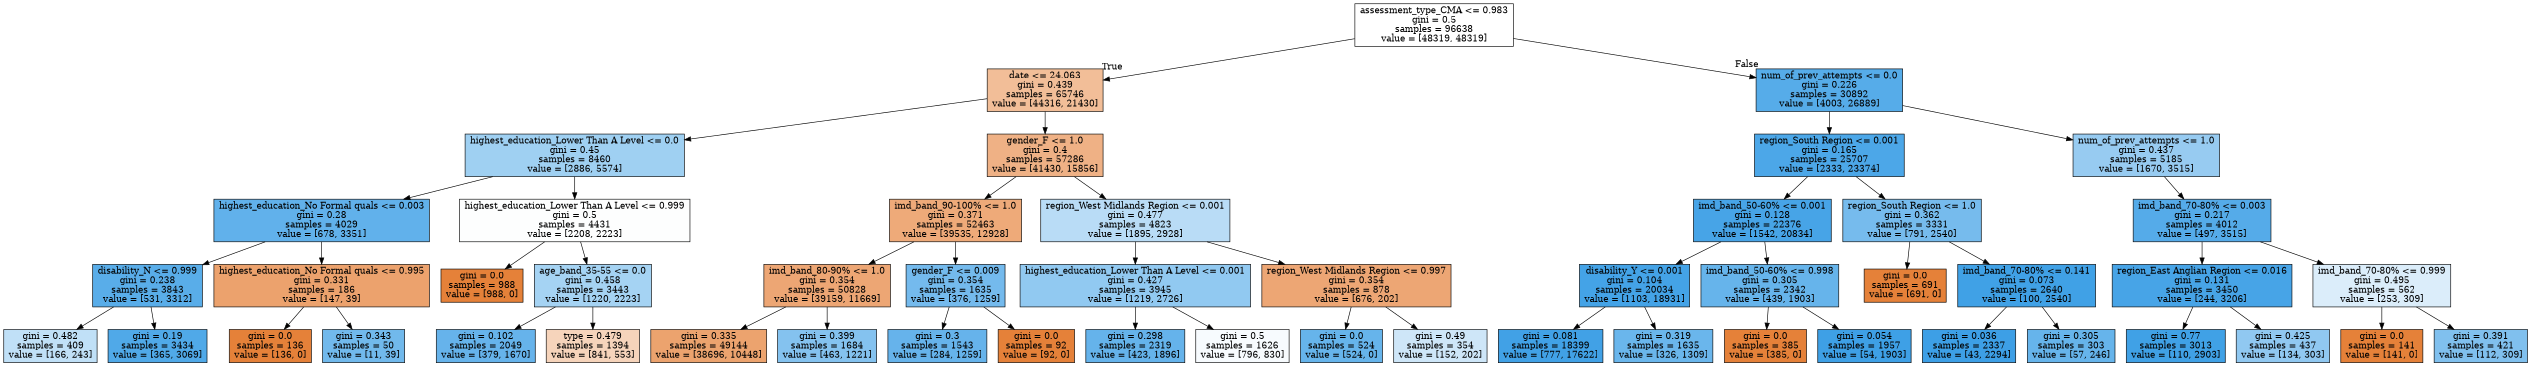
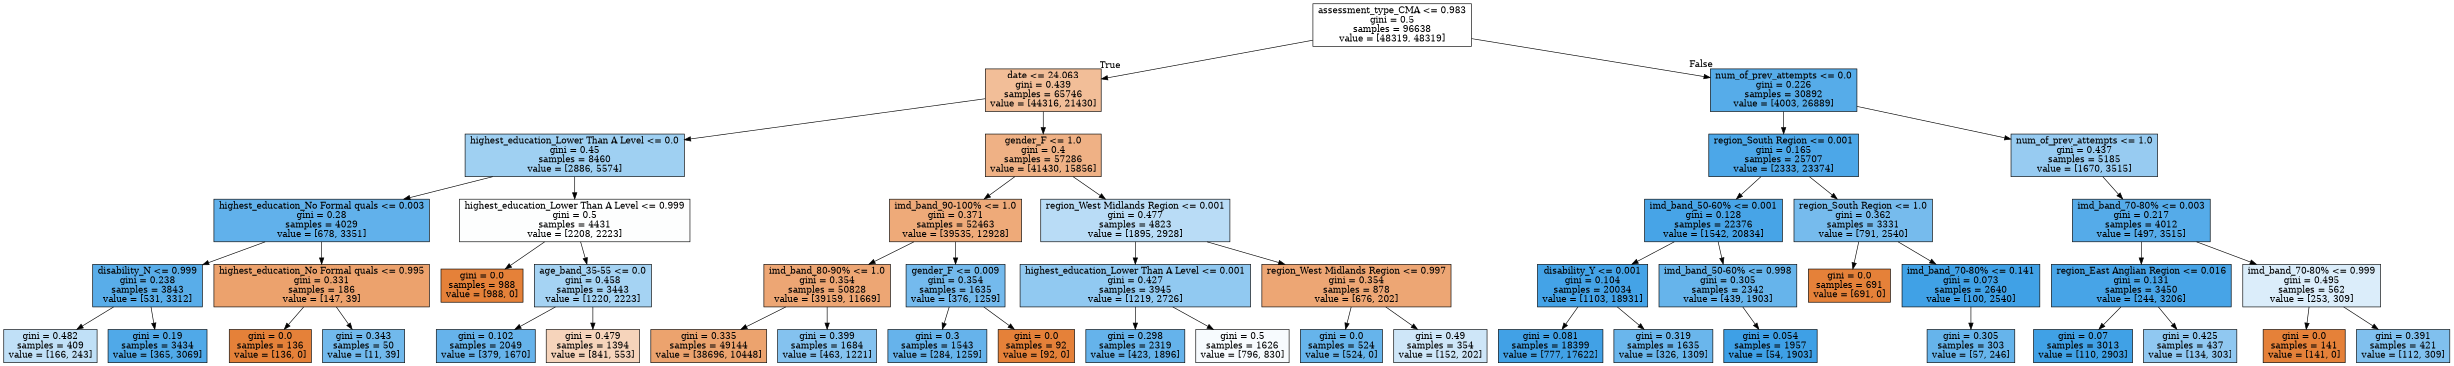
node "type = 0.479 samples = 1394 value = [841, 553]": label "type = 0.479 samples = 1394 value = [841, 553]" -> "gini = 0.479 samples = 1394 value = [841, 553]"
node "gini = 0.0 samples = 385 value = [385, 0]": removed
node "gini = 0.036 samples = 2337 value = [43, 2294]": removed
node "gini = 0.77 samples = 3013 value = [110, 2903]": label "gini = 0.77 samples = 3013 value = [110, 2903]" -> "gini = 0.07 samples = 3013 value = [110, 2903]"
